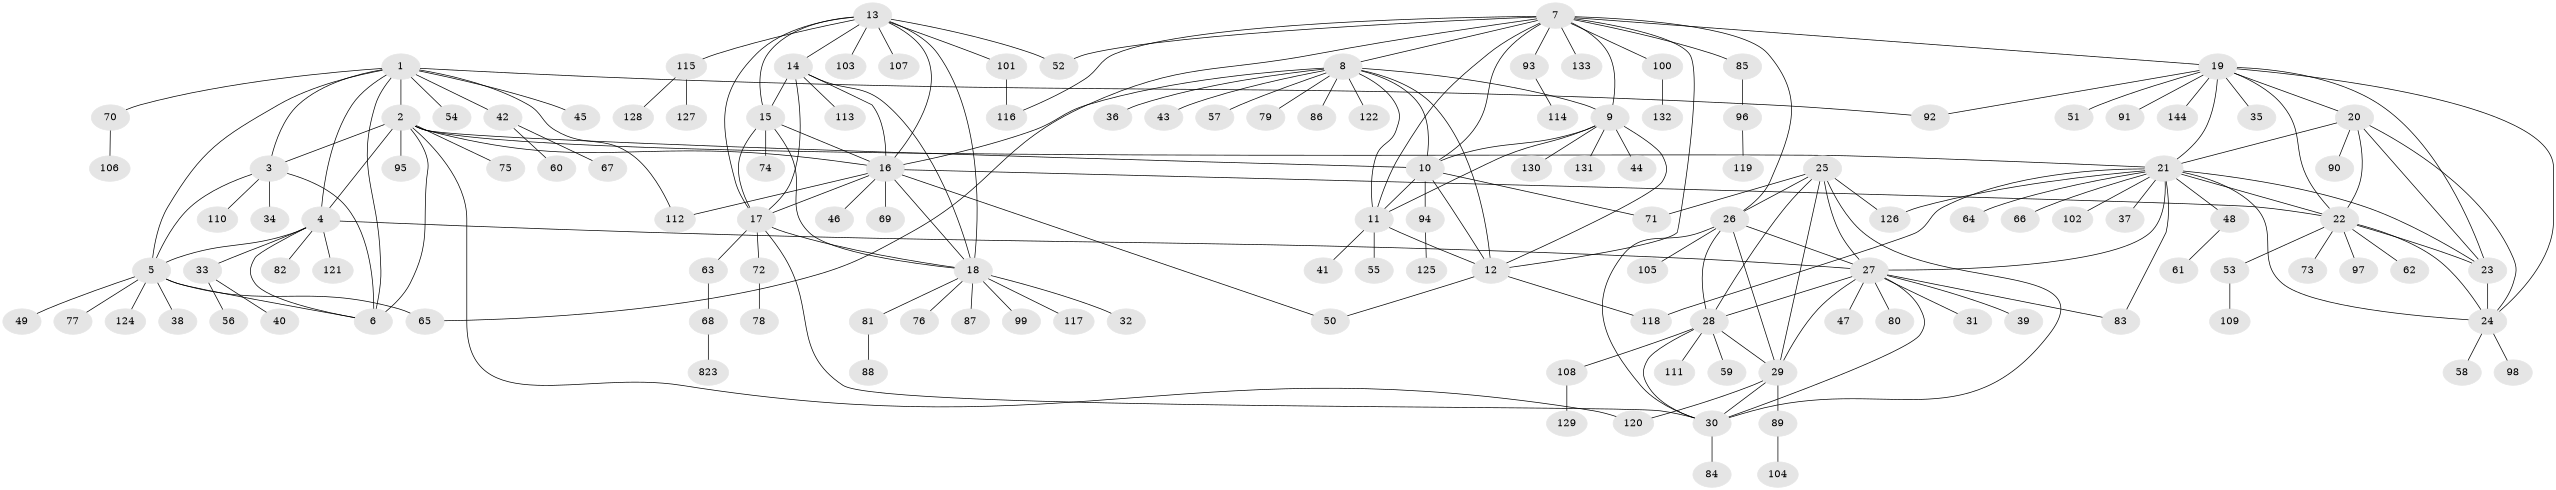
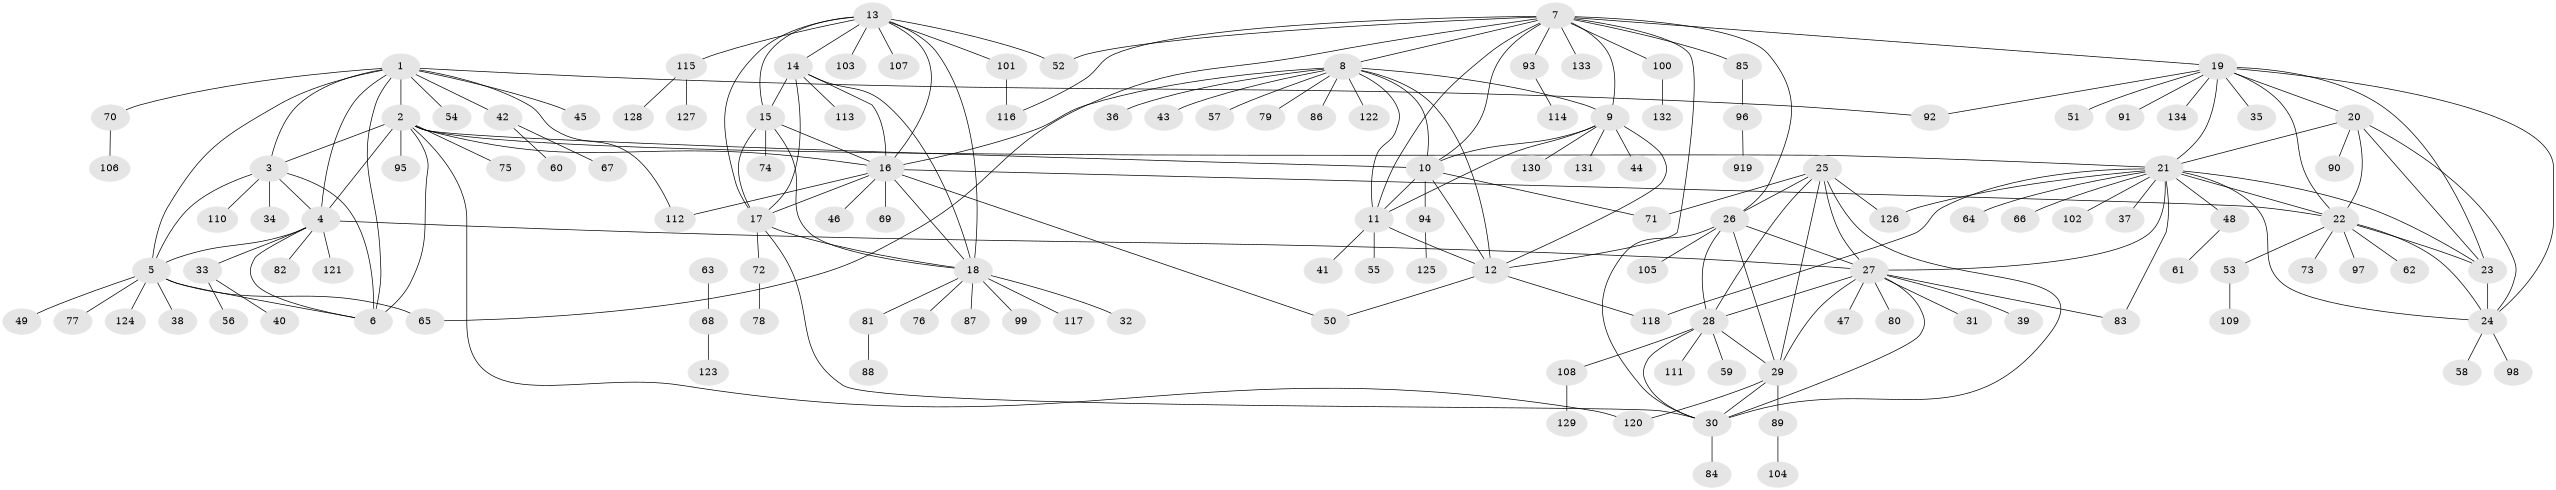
node "144": label "144" -> "134"
node "119": label "119" -> "919"
edge "3" -- "4": added
edge "17" -- "63": removed
node "823": label "823" -> "123"
